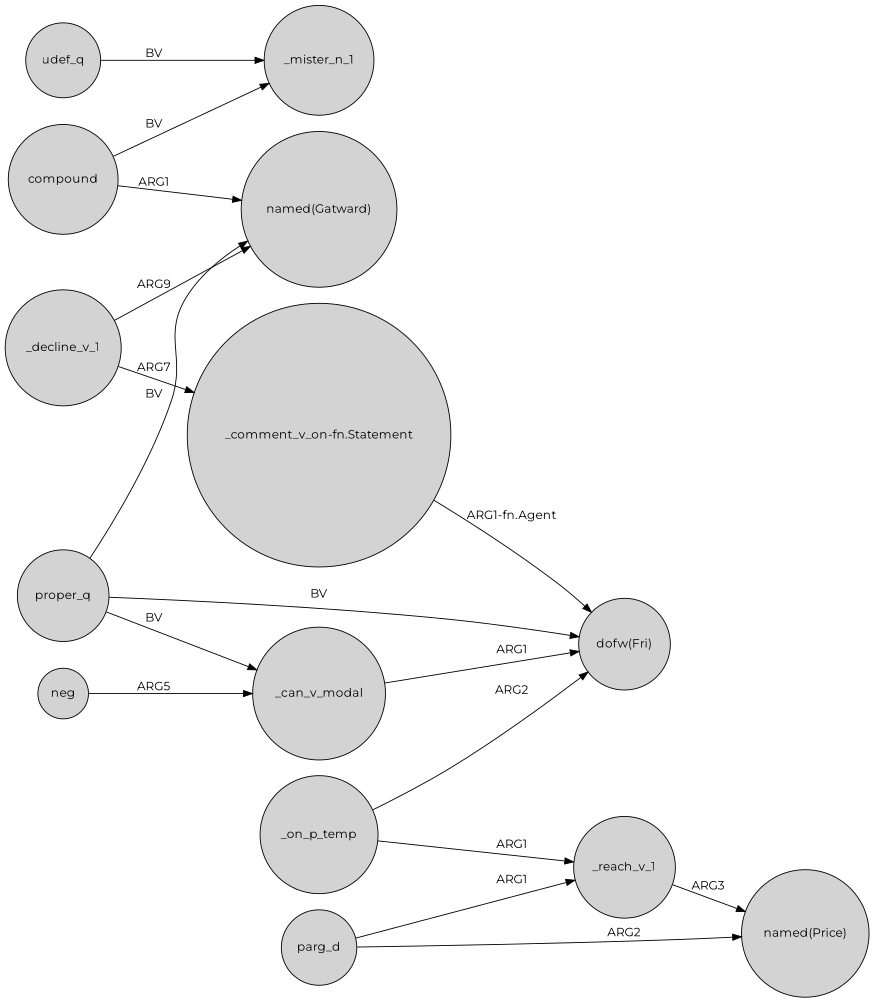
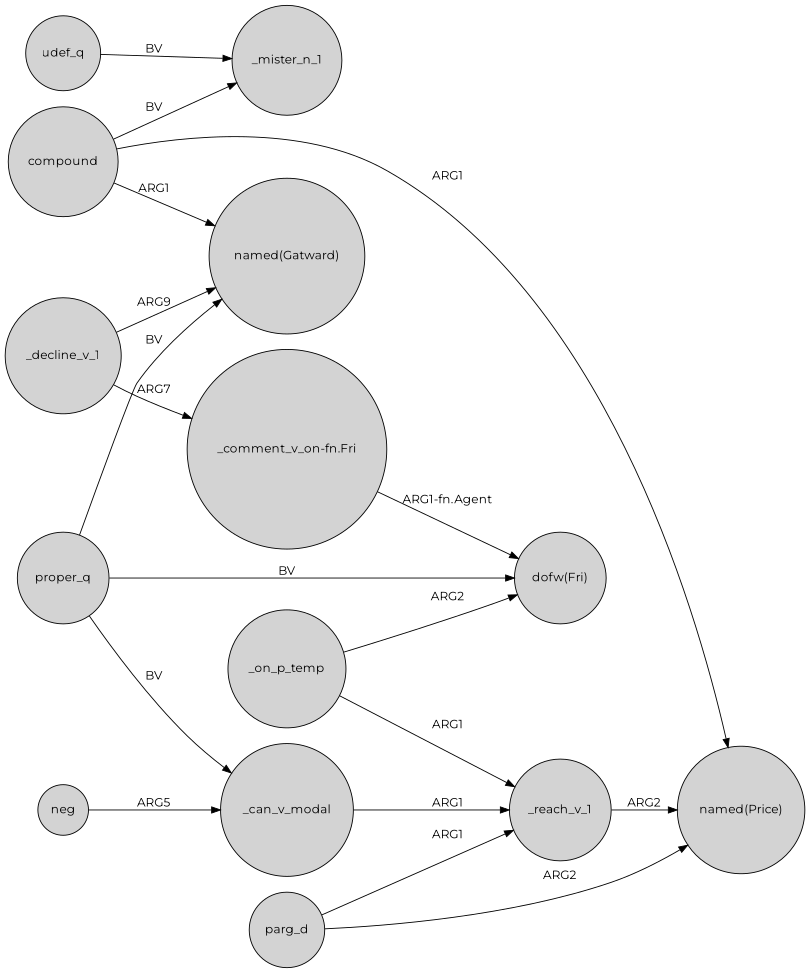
edge "compound" -> "named(Price)": added, label "ARG1"
node "_comment_v_on-fn.Statement": label "_comment_v_on-fn.Statement" -> "_comment_v_on-fn.Fri"
edge "_can_v_modal" -> "dofw(Fri)": now "_can_v_modal" -> "_reach_v_1"
edge "_reach_v_1" -> "named(Price)": label "ARG3" -> "ARG2"
